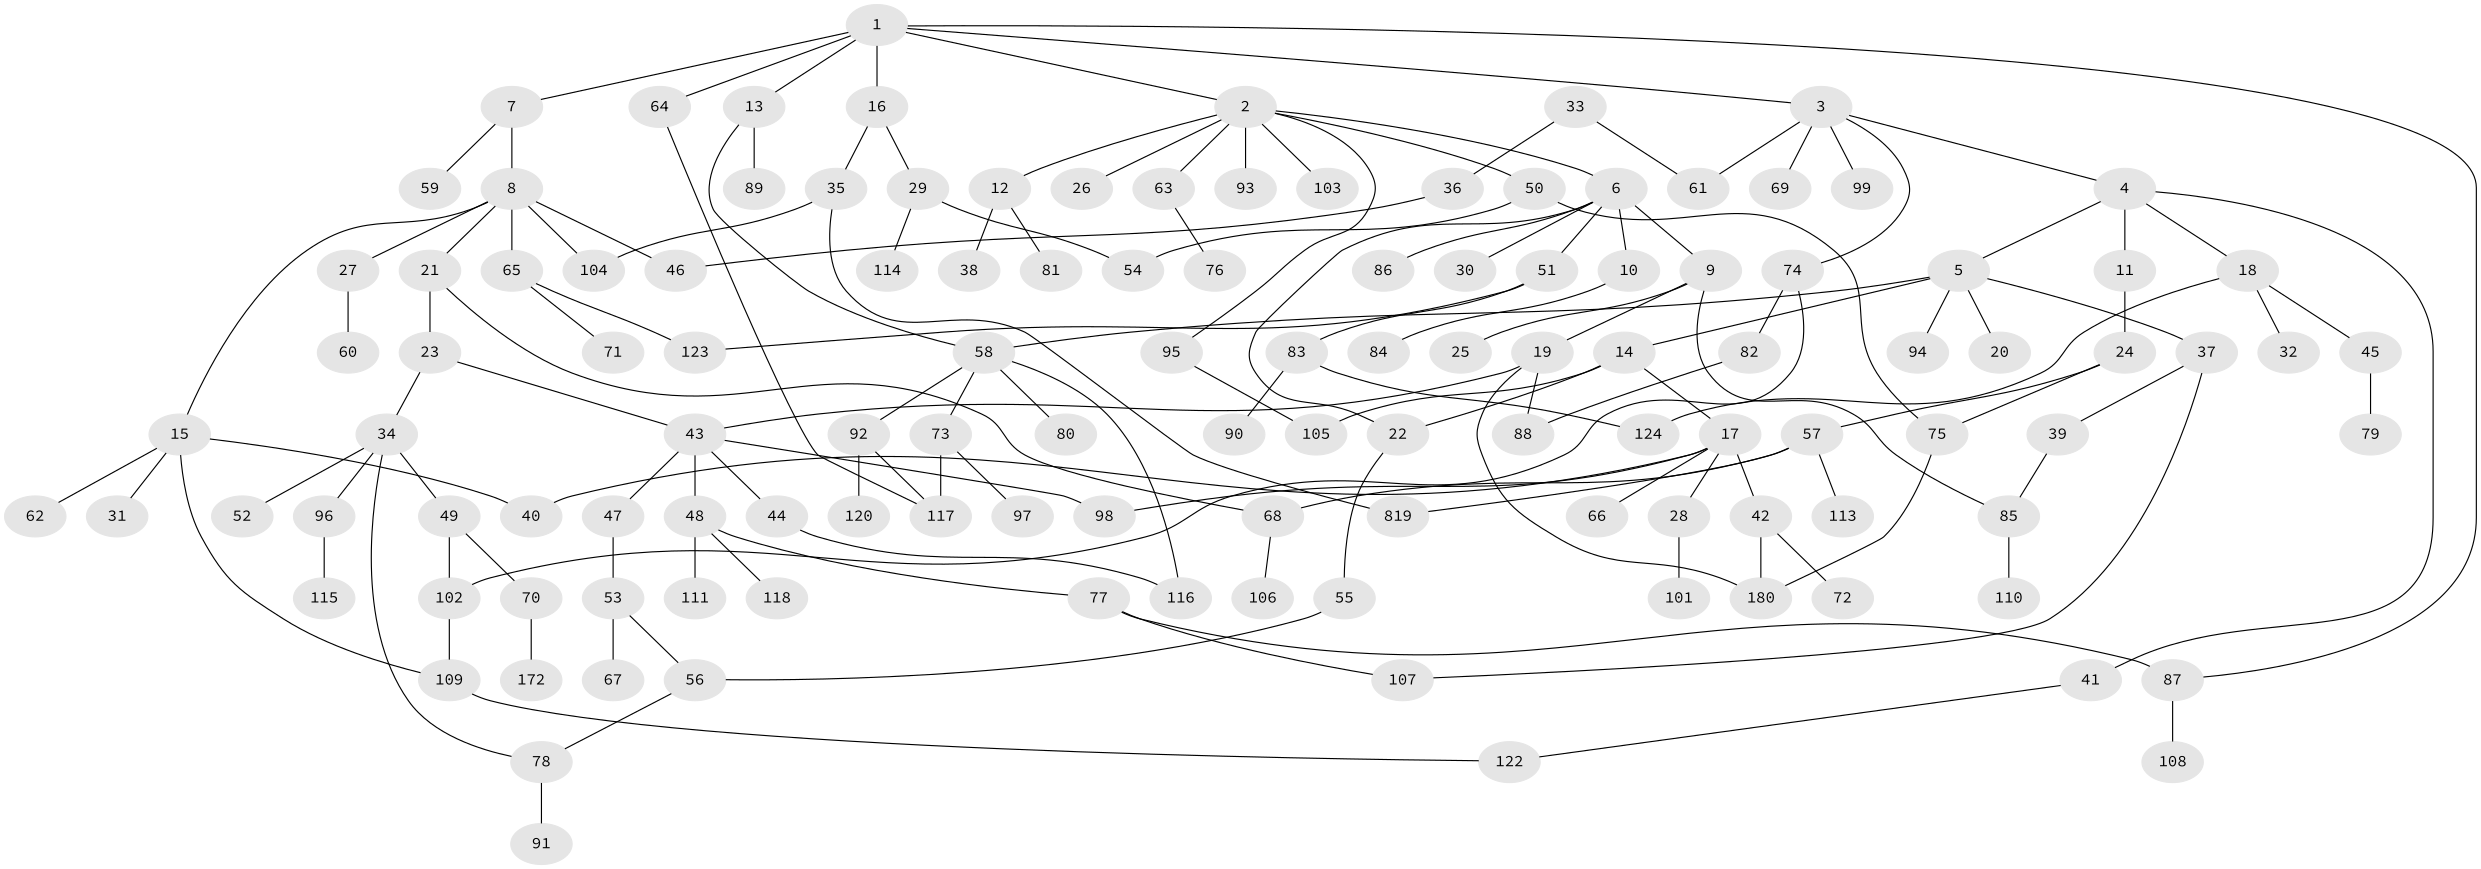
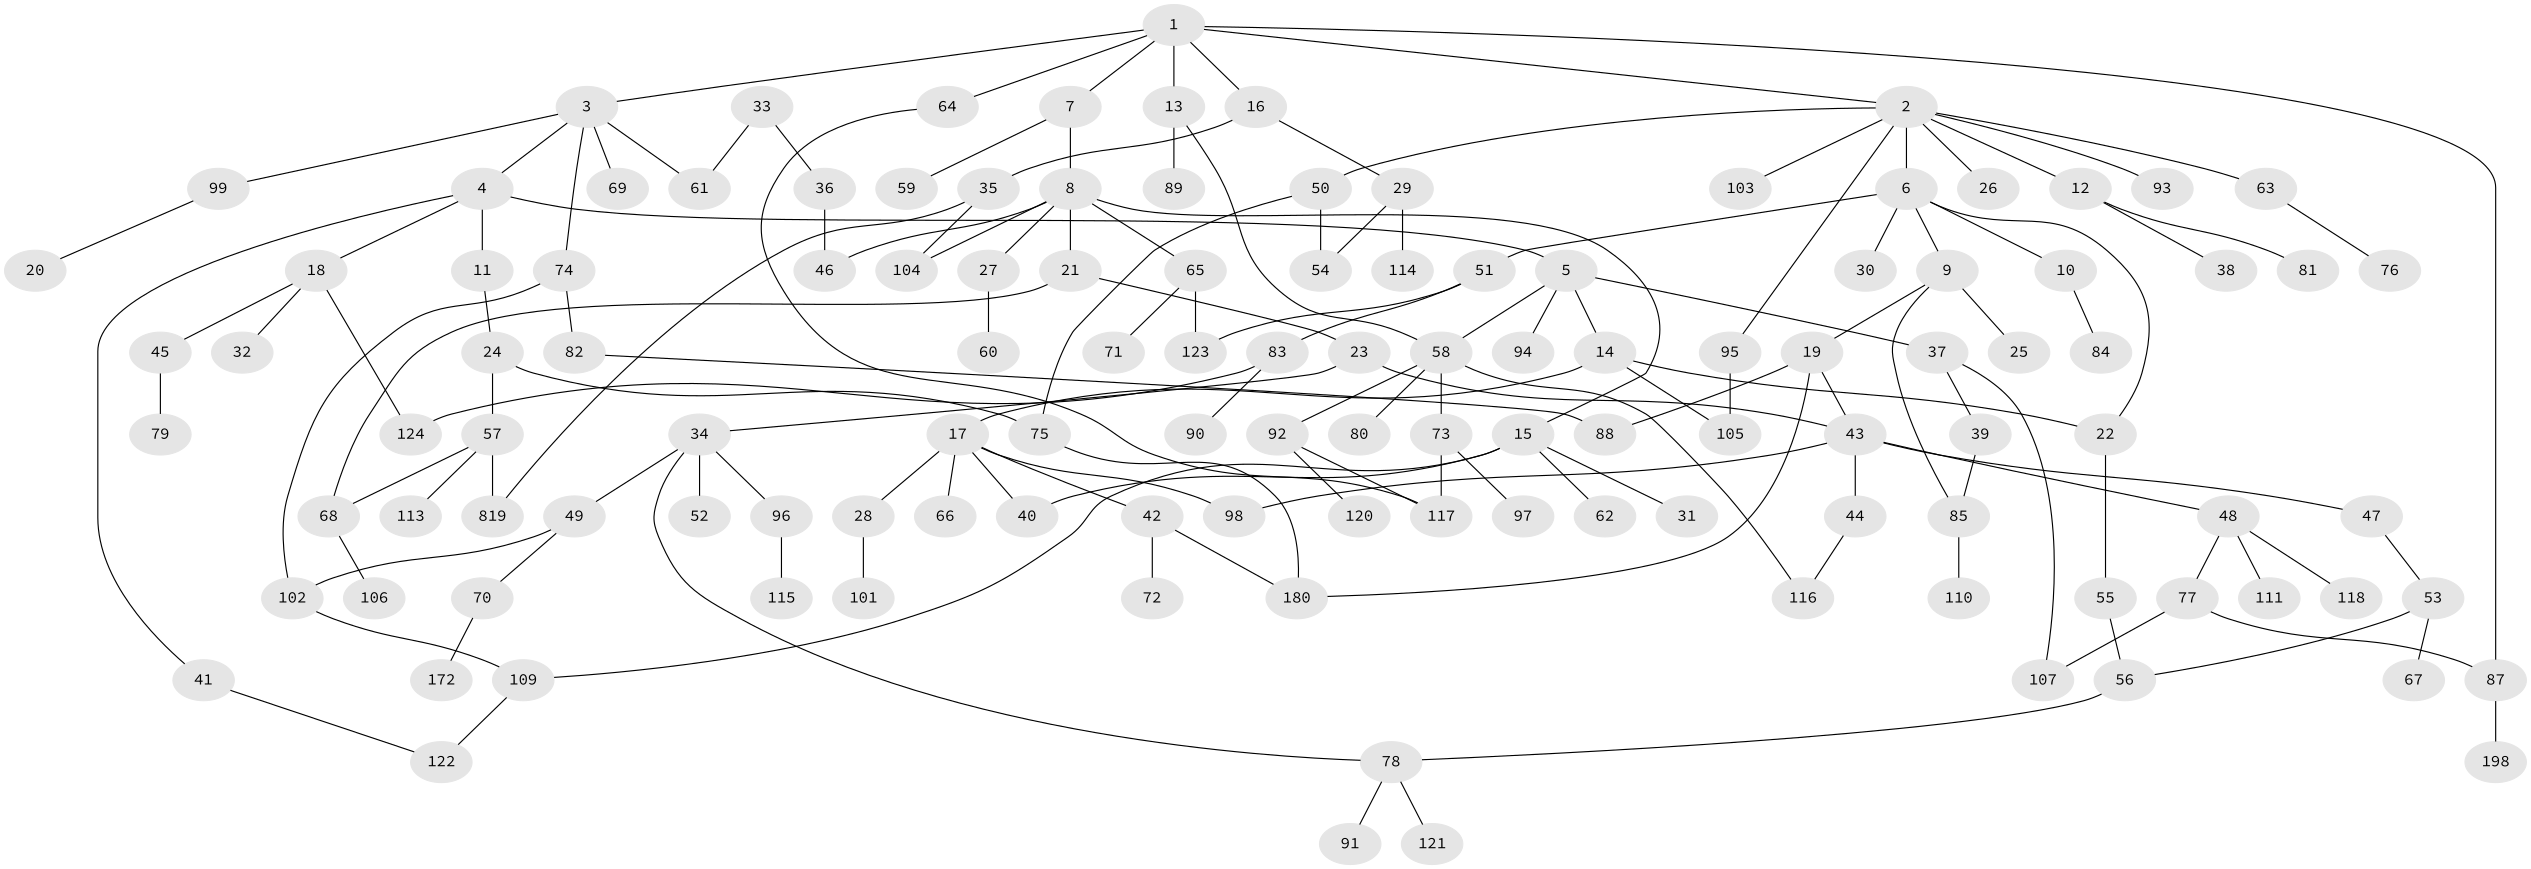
node "86": removed
edge "5" -- "20": now "99" -- "20"
node "108": label "108" -> "198"
node "121": added
